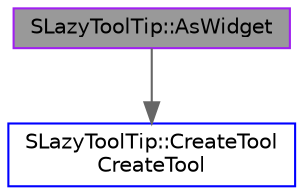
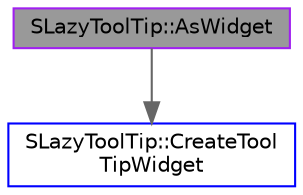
node "SLazyToolTip::CreateTool CreateTool": label "SLazyToolTip::CreateTool CreateTool" -> "SLazyToolTip::CreateTool TipWidget"
